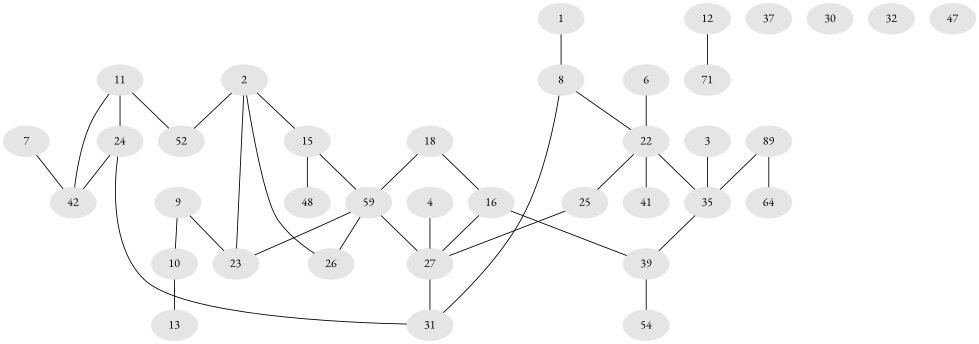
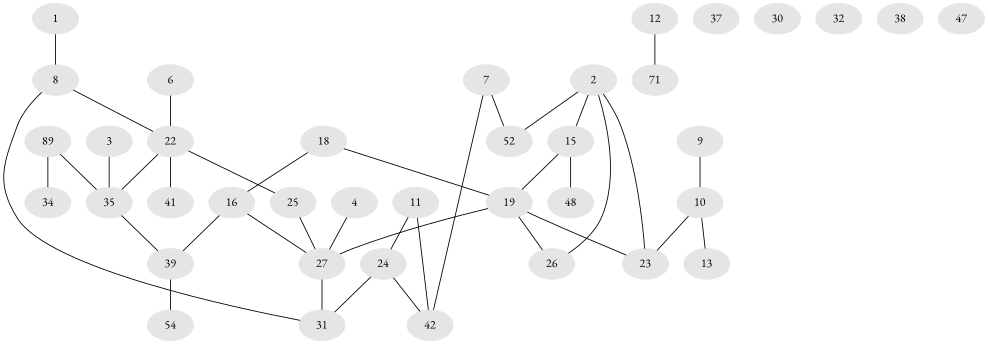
node "38": added
edge "11" -- "52": now "7" -- "52"
node "59": label "59" -> "19"
node "64": label "64" -> "34"
edge "9" -- "23": now "10" -- "23"
